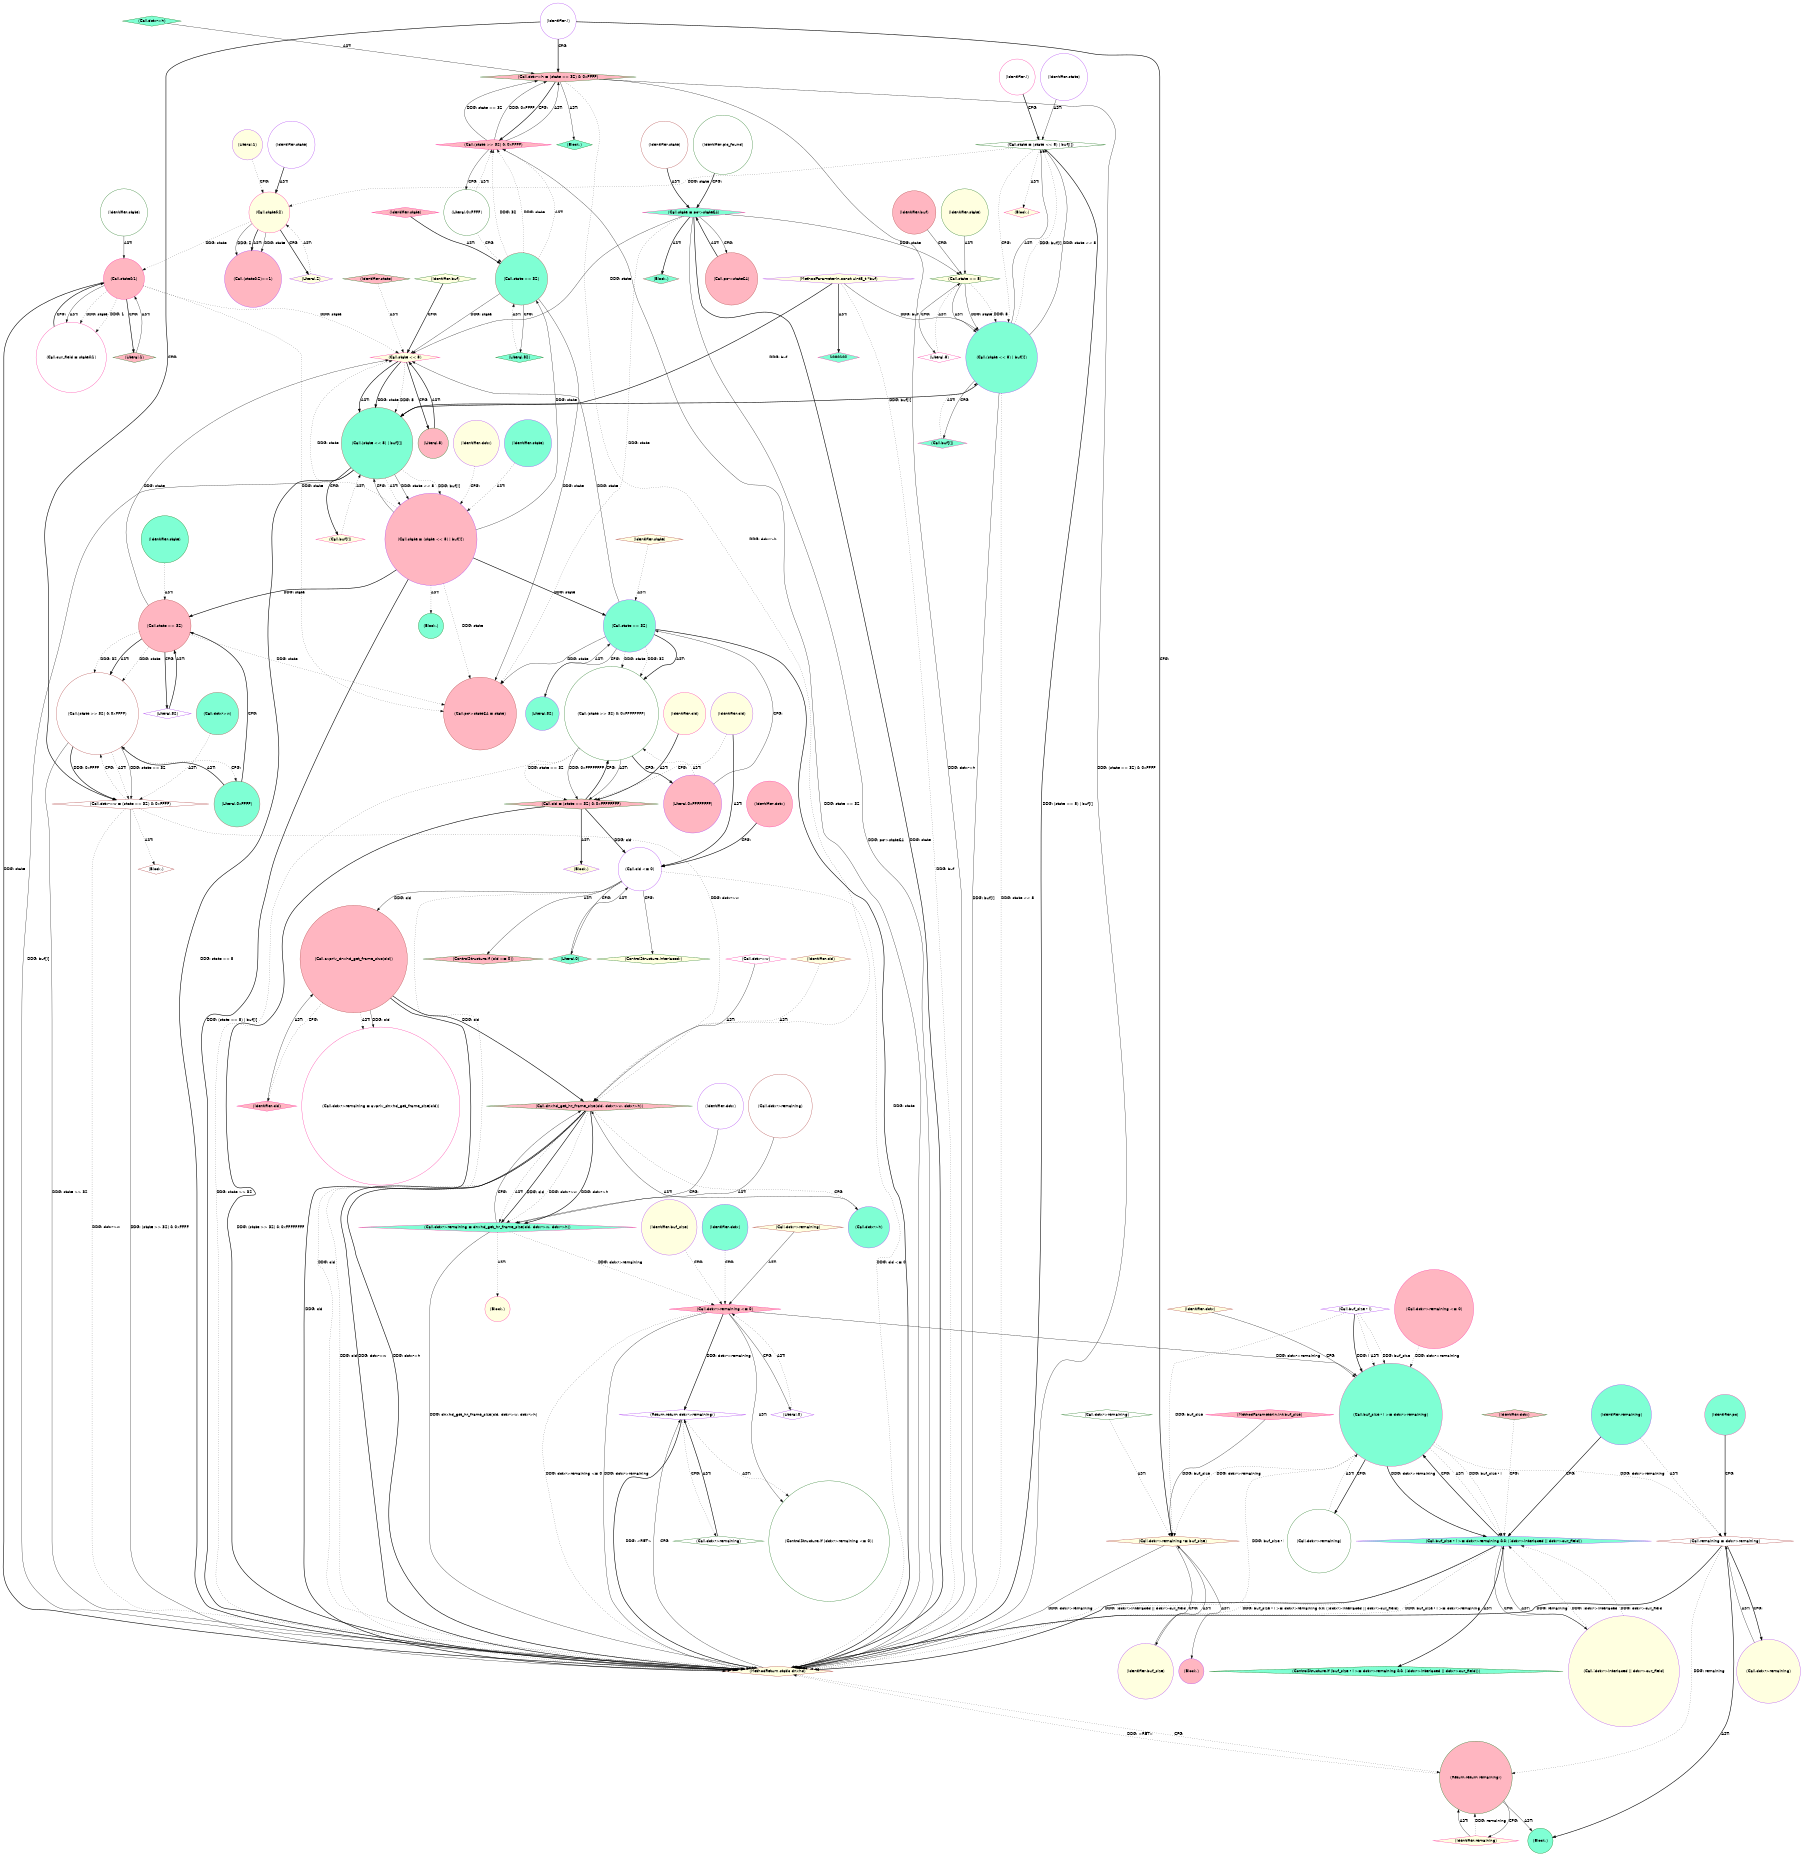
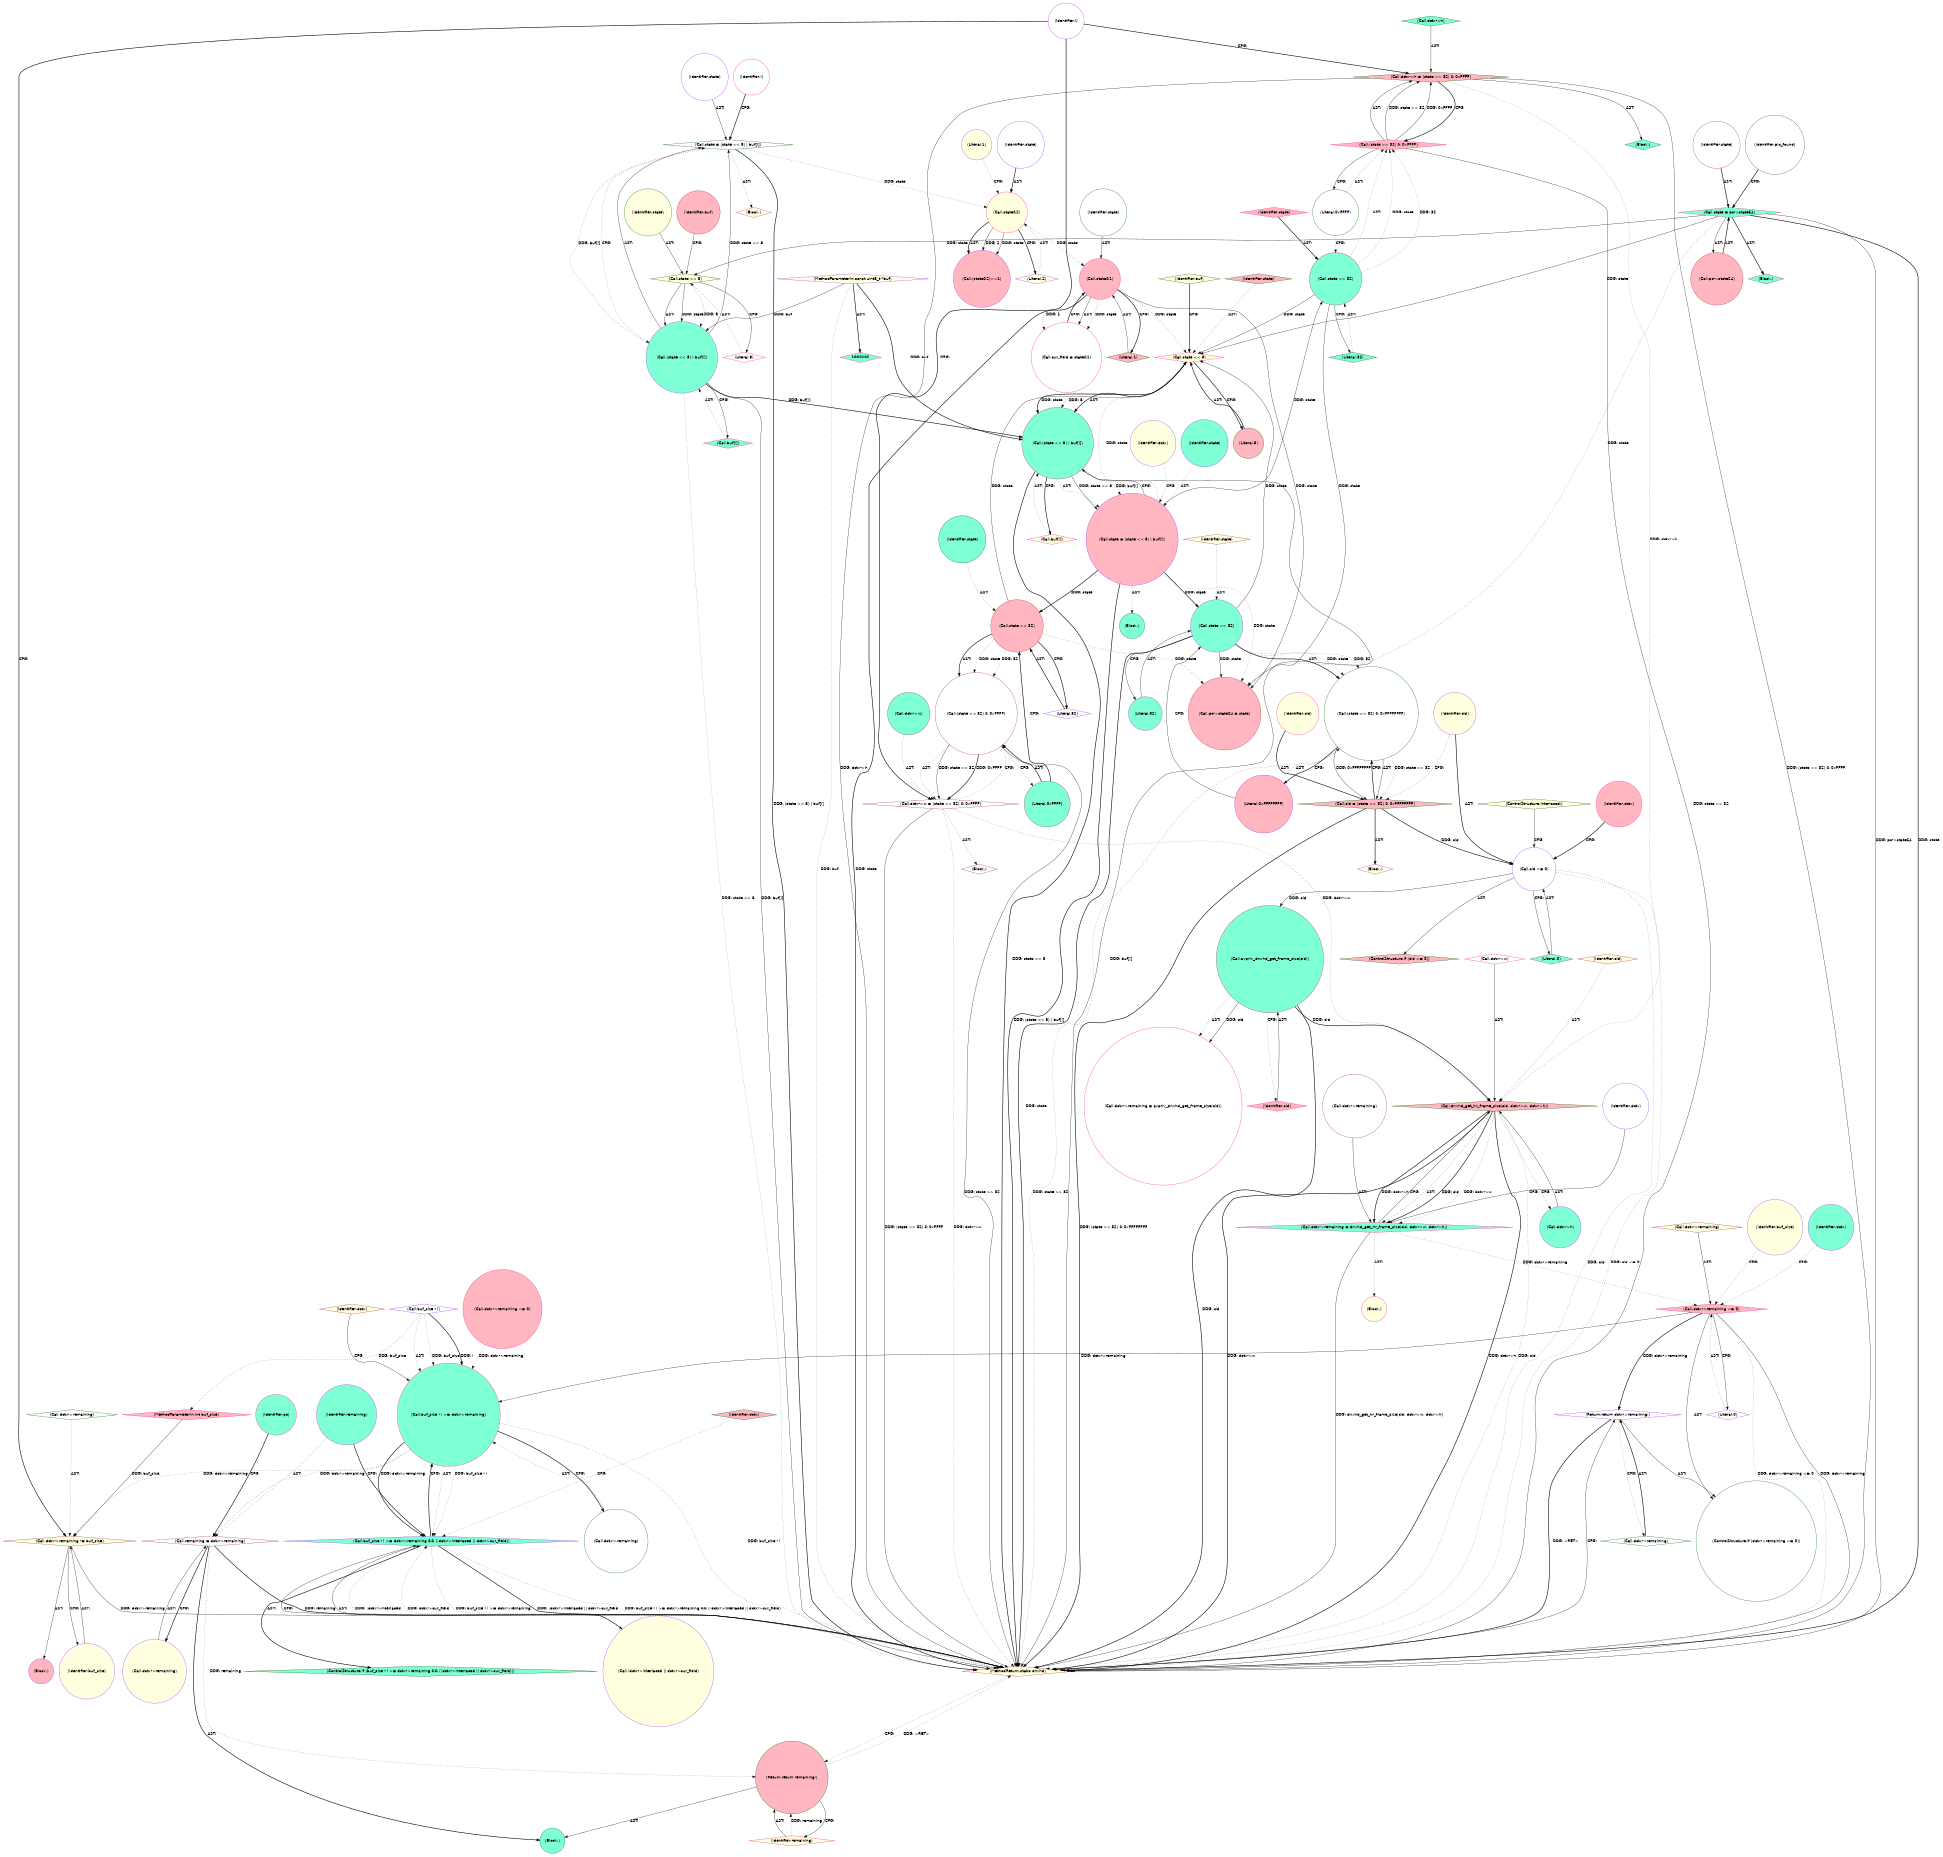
edge "(Call,state = pc->state64)" -> "(Call,pc->state64)": label "CFG: " -> "AST: "
edge "(Call,state&1)" -> "(Call,pc->state64 = state)": style dotted -> solid
edge "(Call,cid <= 0)" -> "(ControlStructure,interlaced;)": reversed
node "(Call,avpriv_dnxhd_get_frame_size(cid))": fillcolor lightpink -> aquamarine
edge "(Call,buf_size - i)" -> "(Call,dctx->remaining -= buf_size)": now "(Call,buf_size - i)" -> "(MethodParameterIn,int buf_size)"
edge "(Return,return dctx->remaining;)" -> "(ControlStructure,if (dctx->remaining <= 0))": style dotted -> solid
